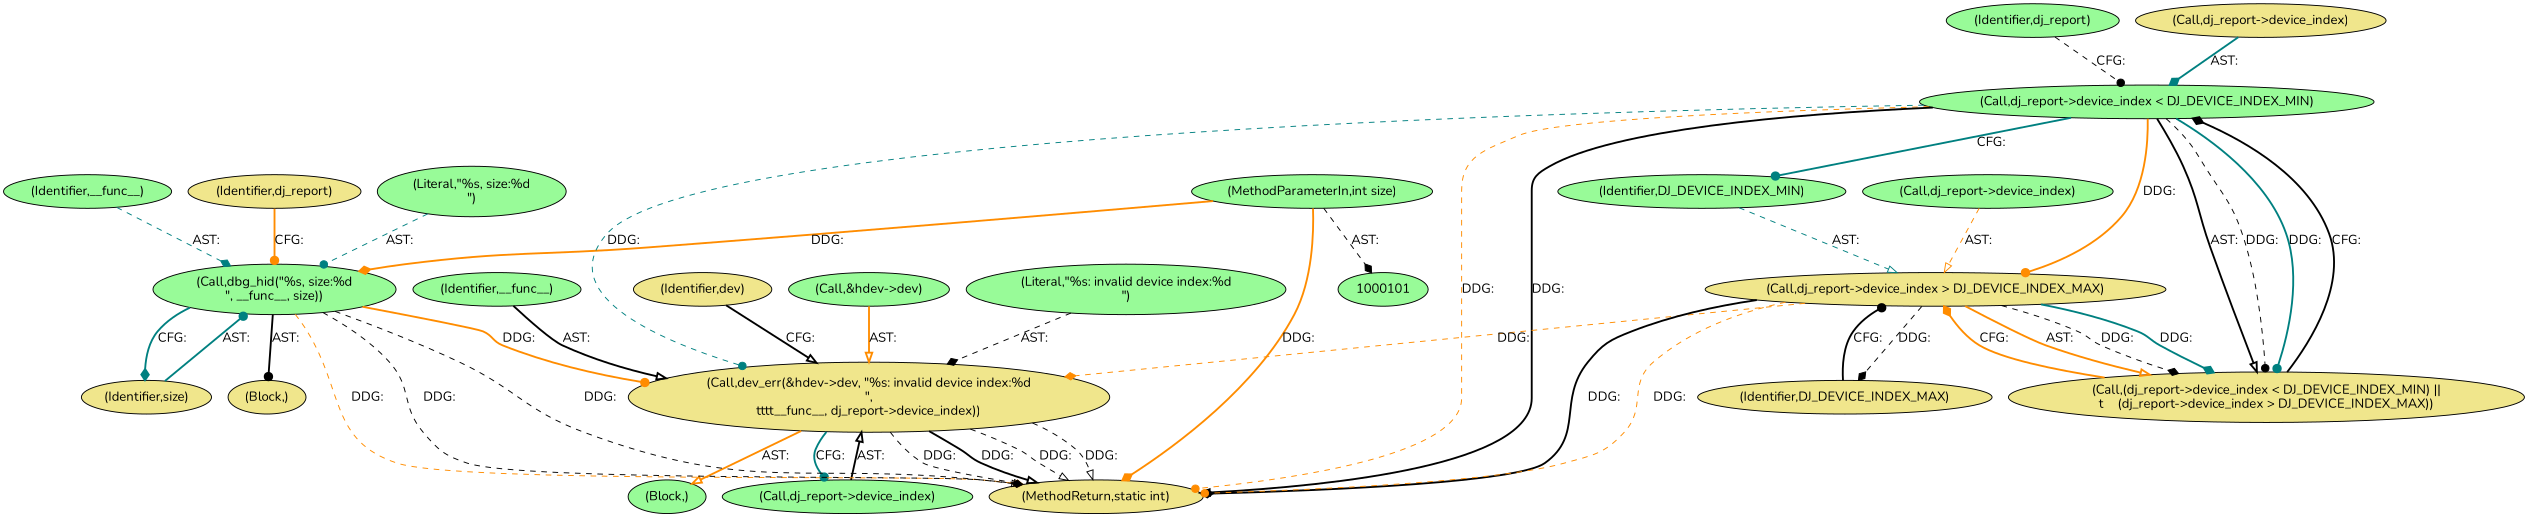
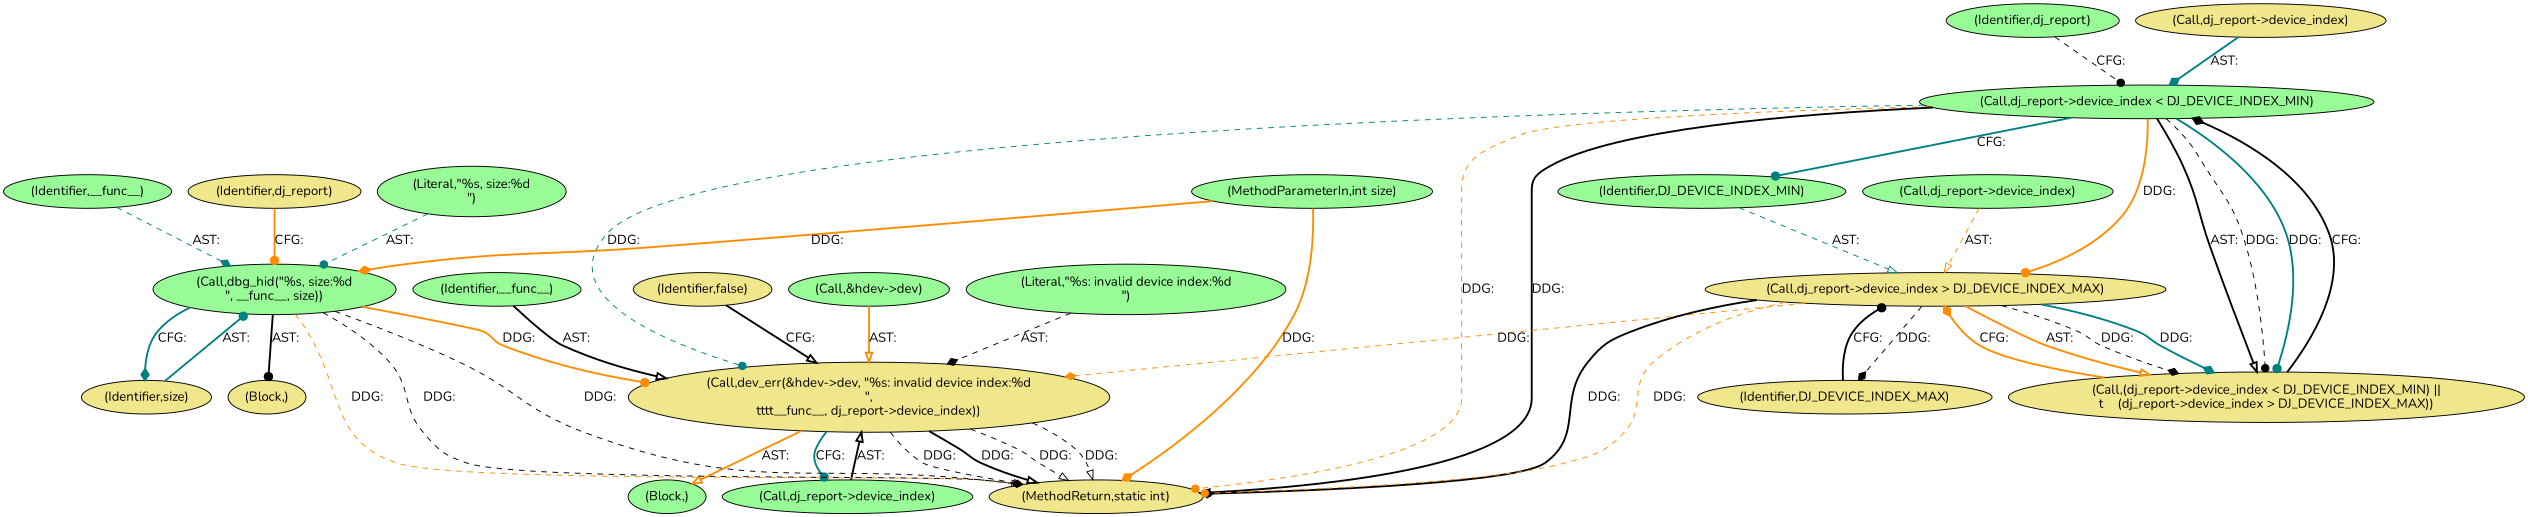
node "(Identifier,dev)": label "(Identifier,dev)" -> "(Identifier,false)"
node "1000101": removed
